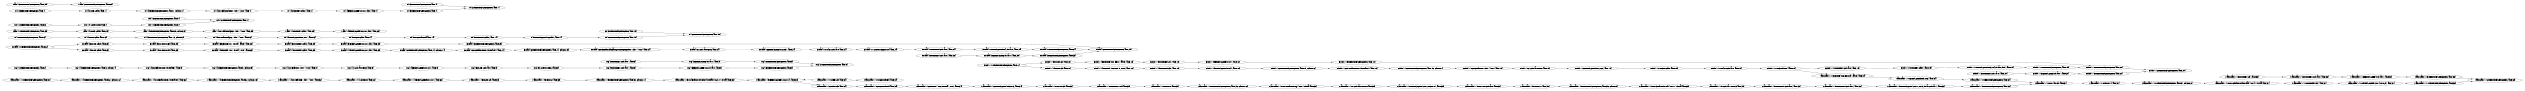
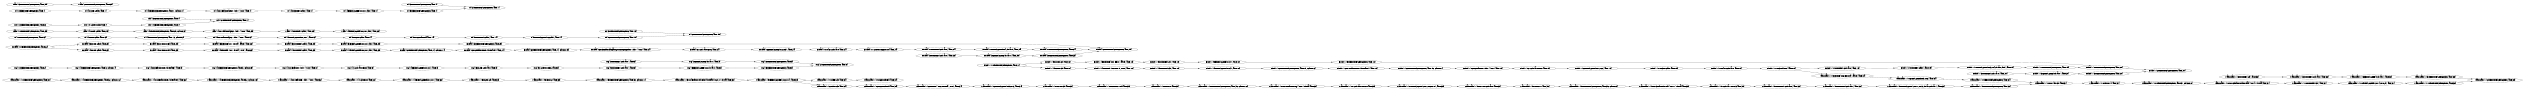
edge "Main.main(...)-7-n$5=*&b: [line 34]" -> "Main.main(...)-5-EXIT_SCOPE(_,n$2,n$4); [line 33]": reversed
